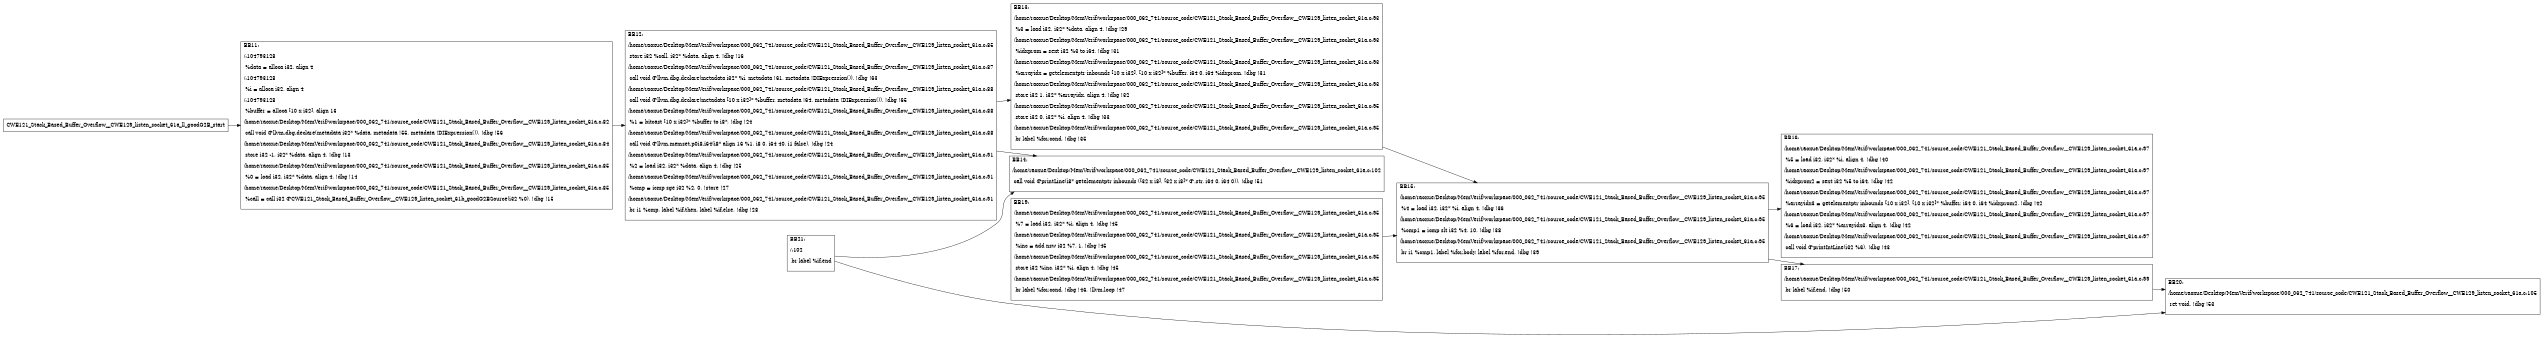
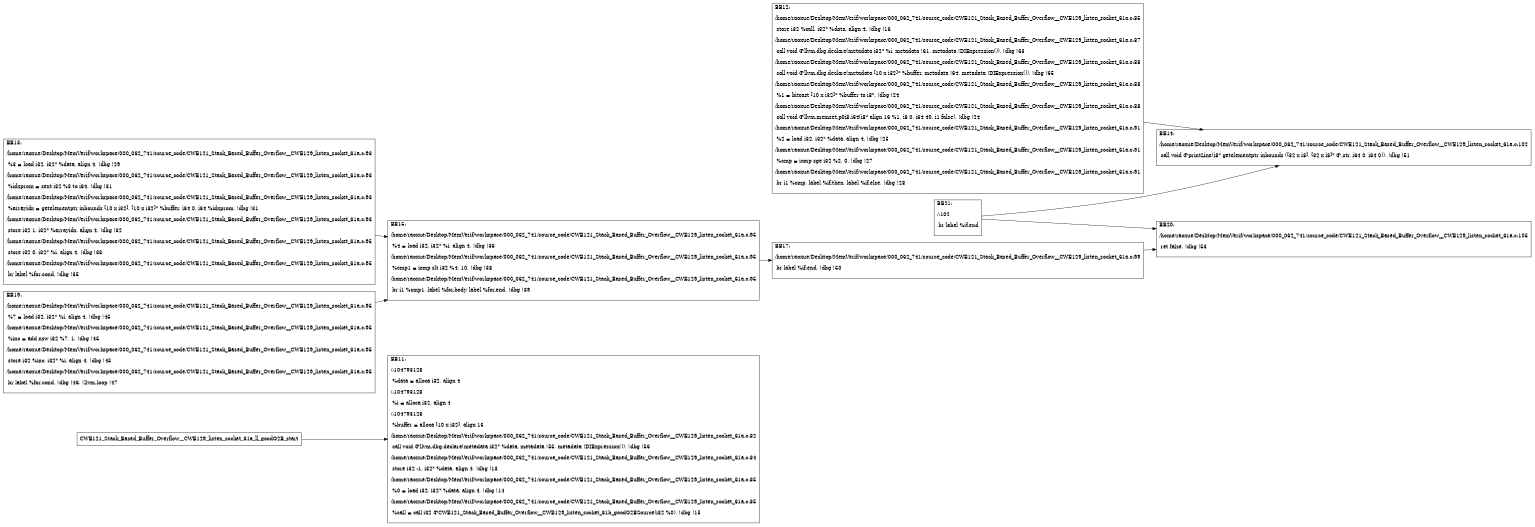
edge "BB12:" -> "BB13:": removed
edge "BB11:" -> "BB12:": removed
node "BB12:": text "%cmp = icmp sge i32 %2, 0, !store !27" -> "%cmp = icmp sge i32 %2, 0, !dbg !27"
node "BB16:": removed
node "BB20:": text "ret void, !dbg !53" -> "ret false, !dbg !53"
